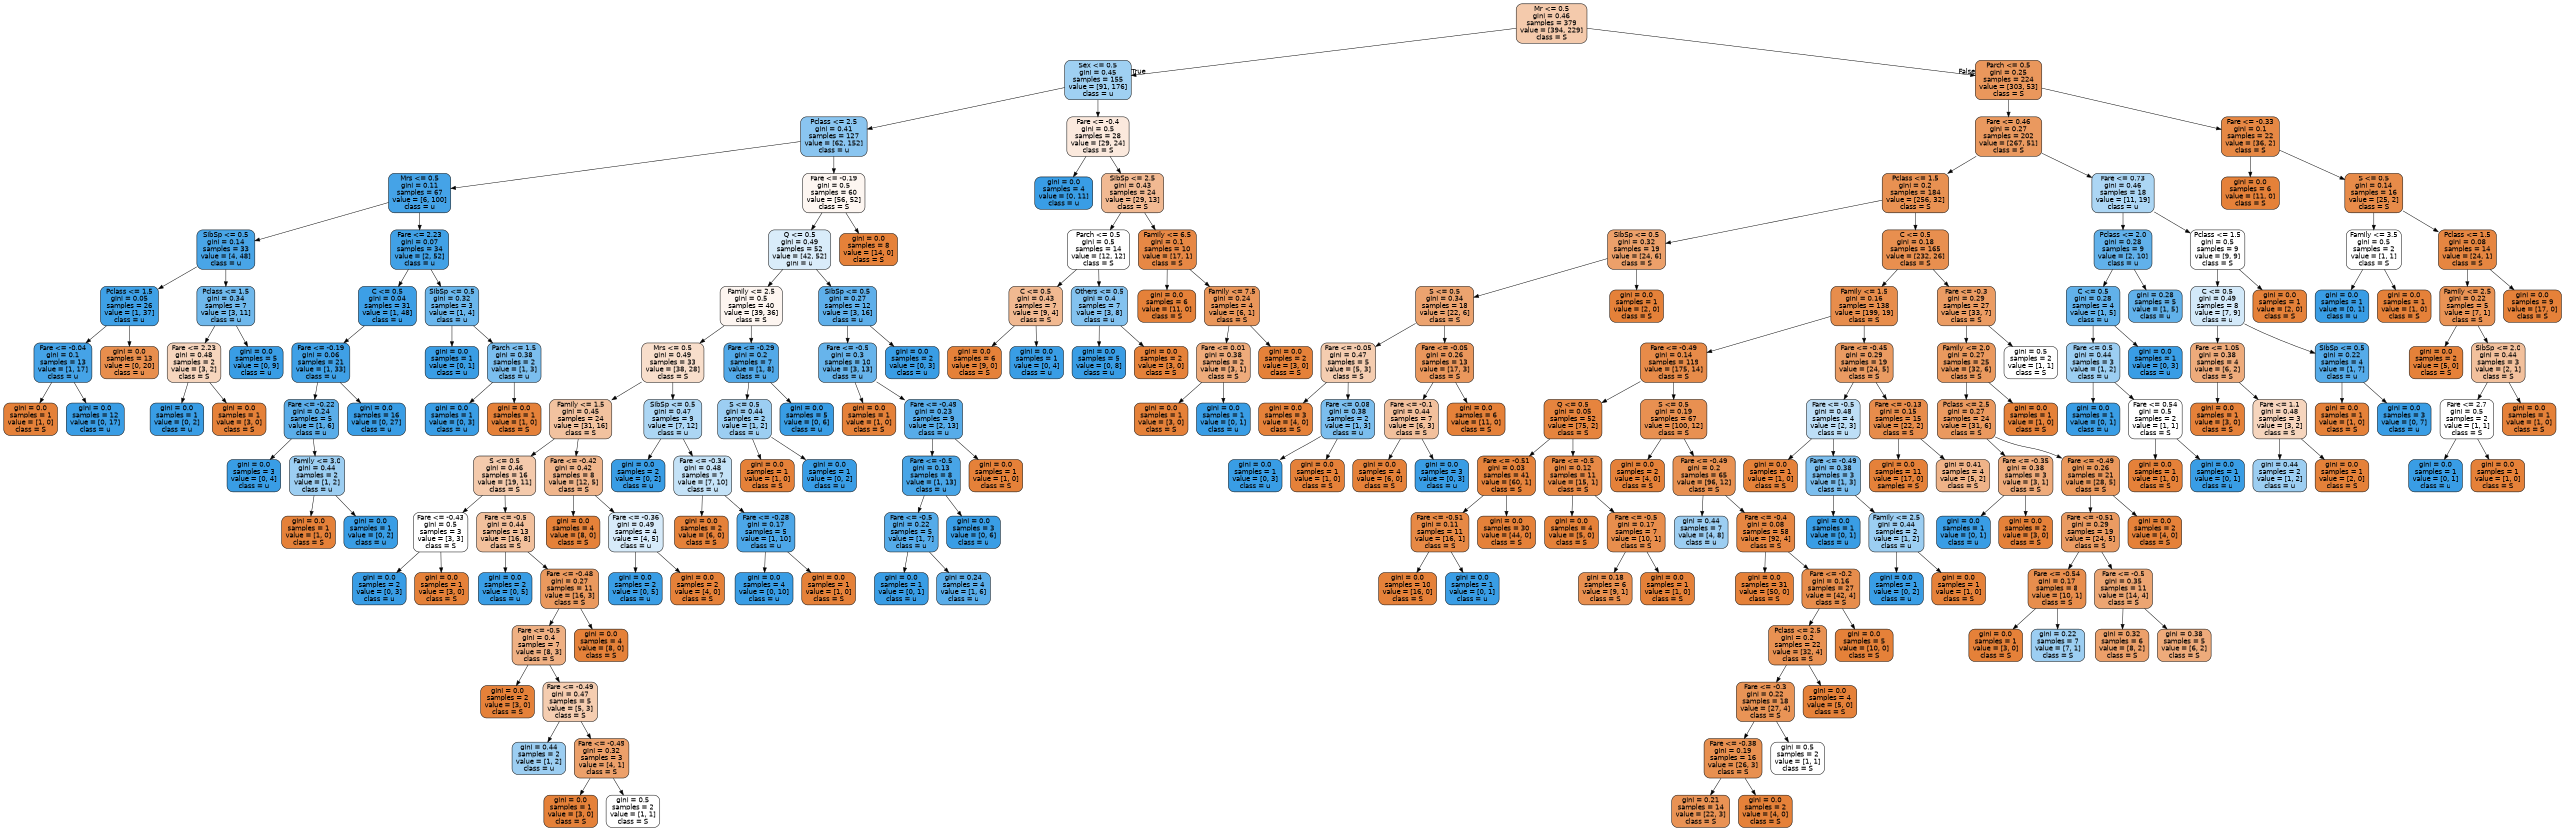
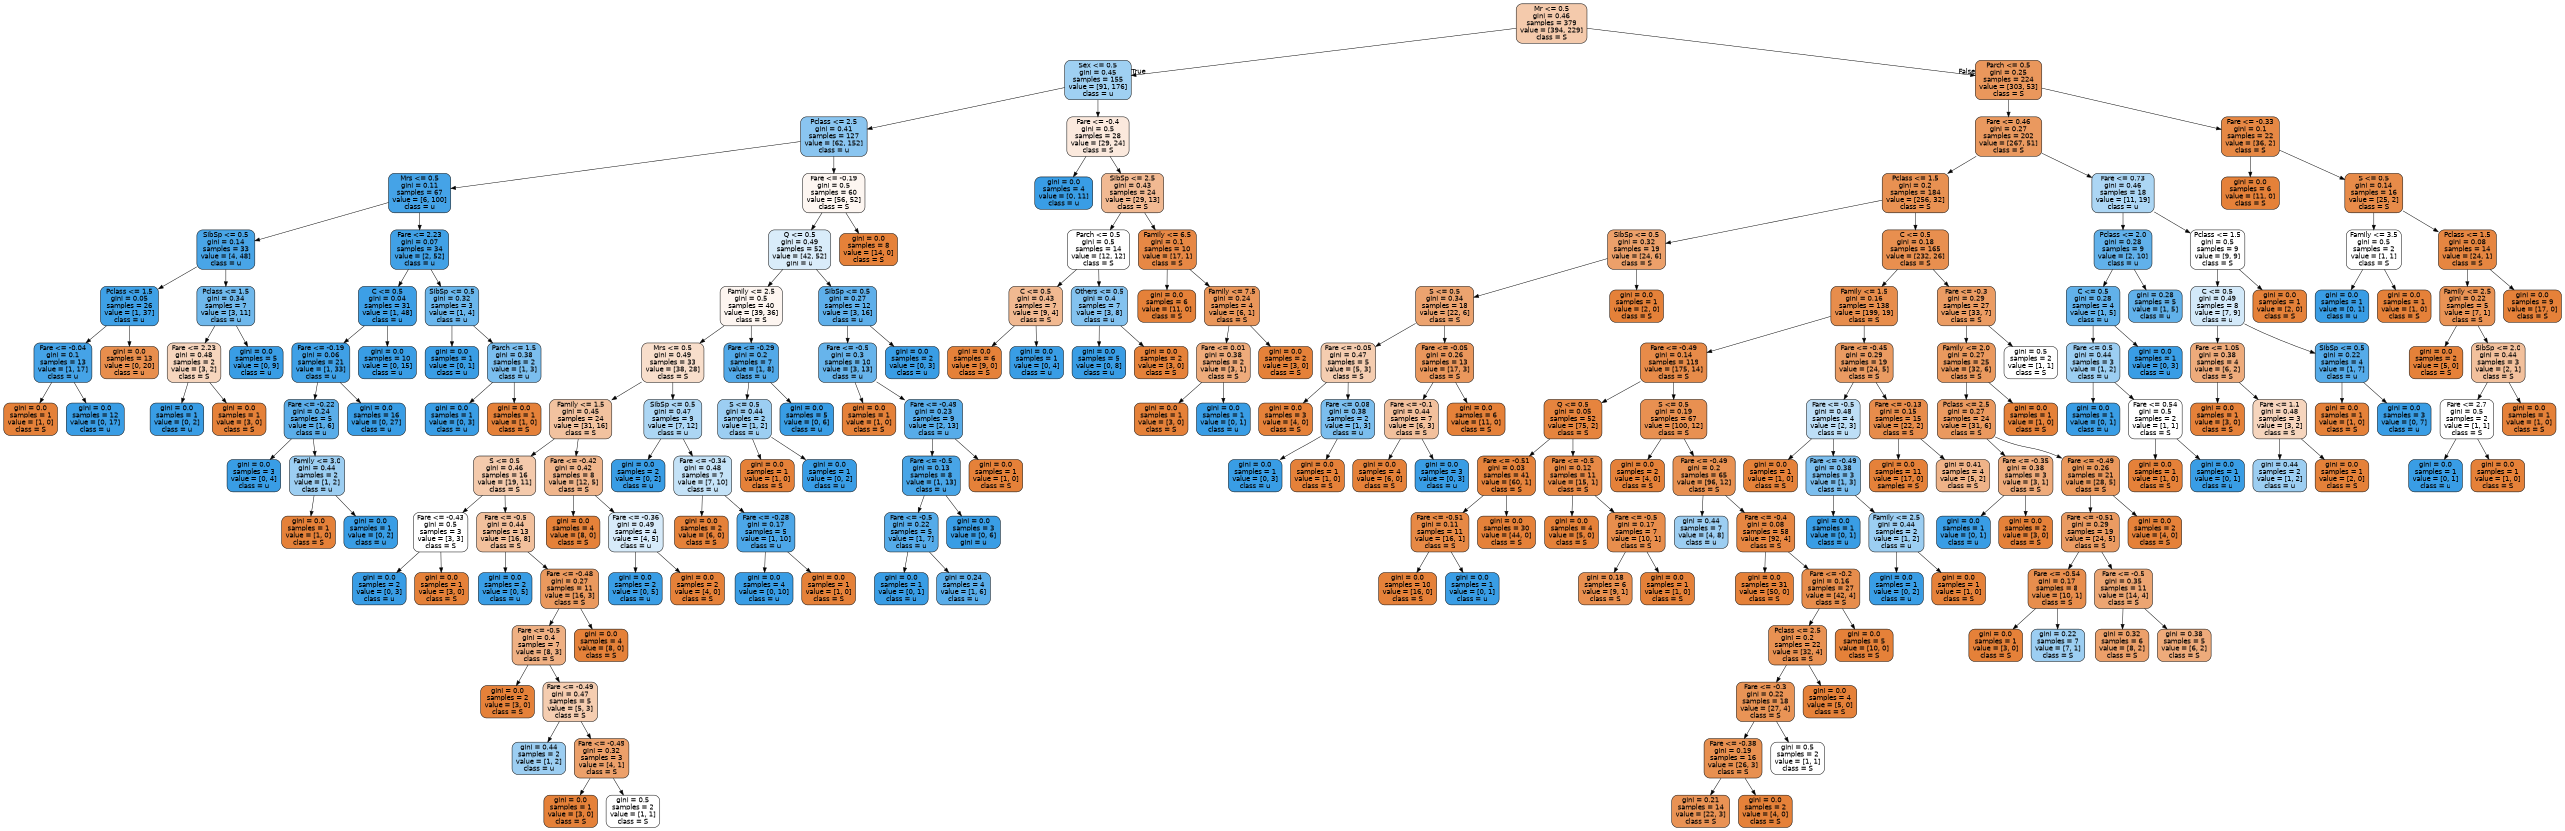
node "gini = 0.0 samples = 10 value = [0, 15] class = u": added
node "gini = 0.0 samples = 3 value = [0, 6] class = u": label "gini = 0.0 samples = 3 value = [0, 6] class = u" -> "gini = 0.0 samples = 3 value = [0, 6] gini = u"
